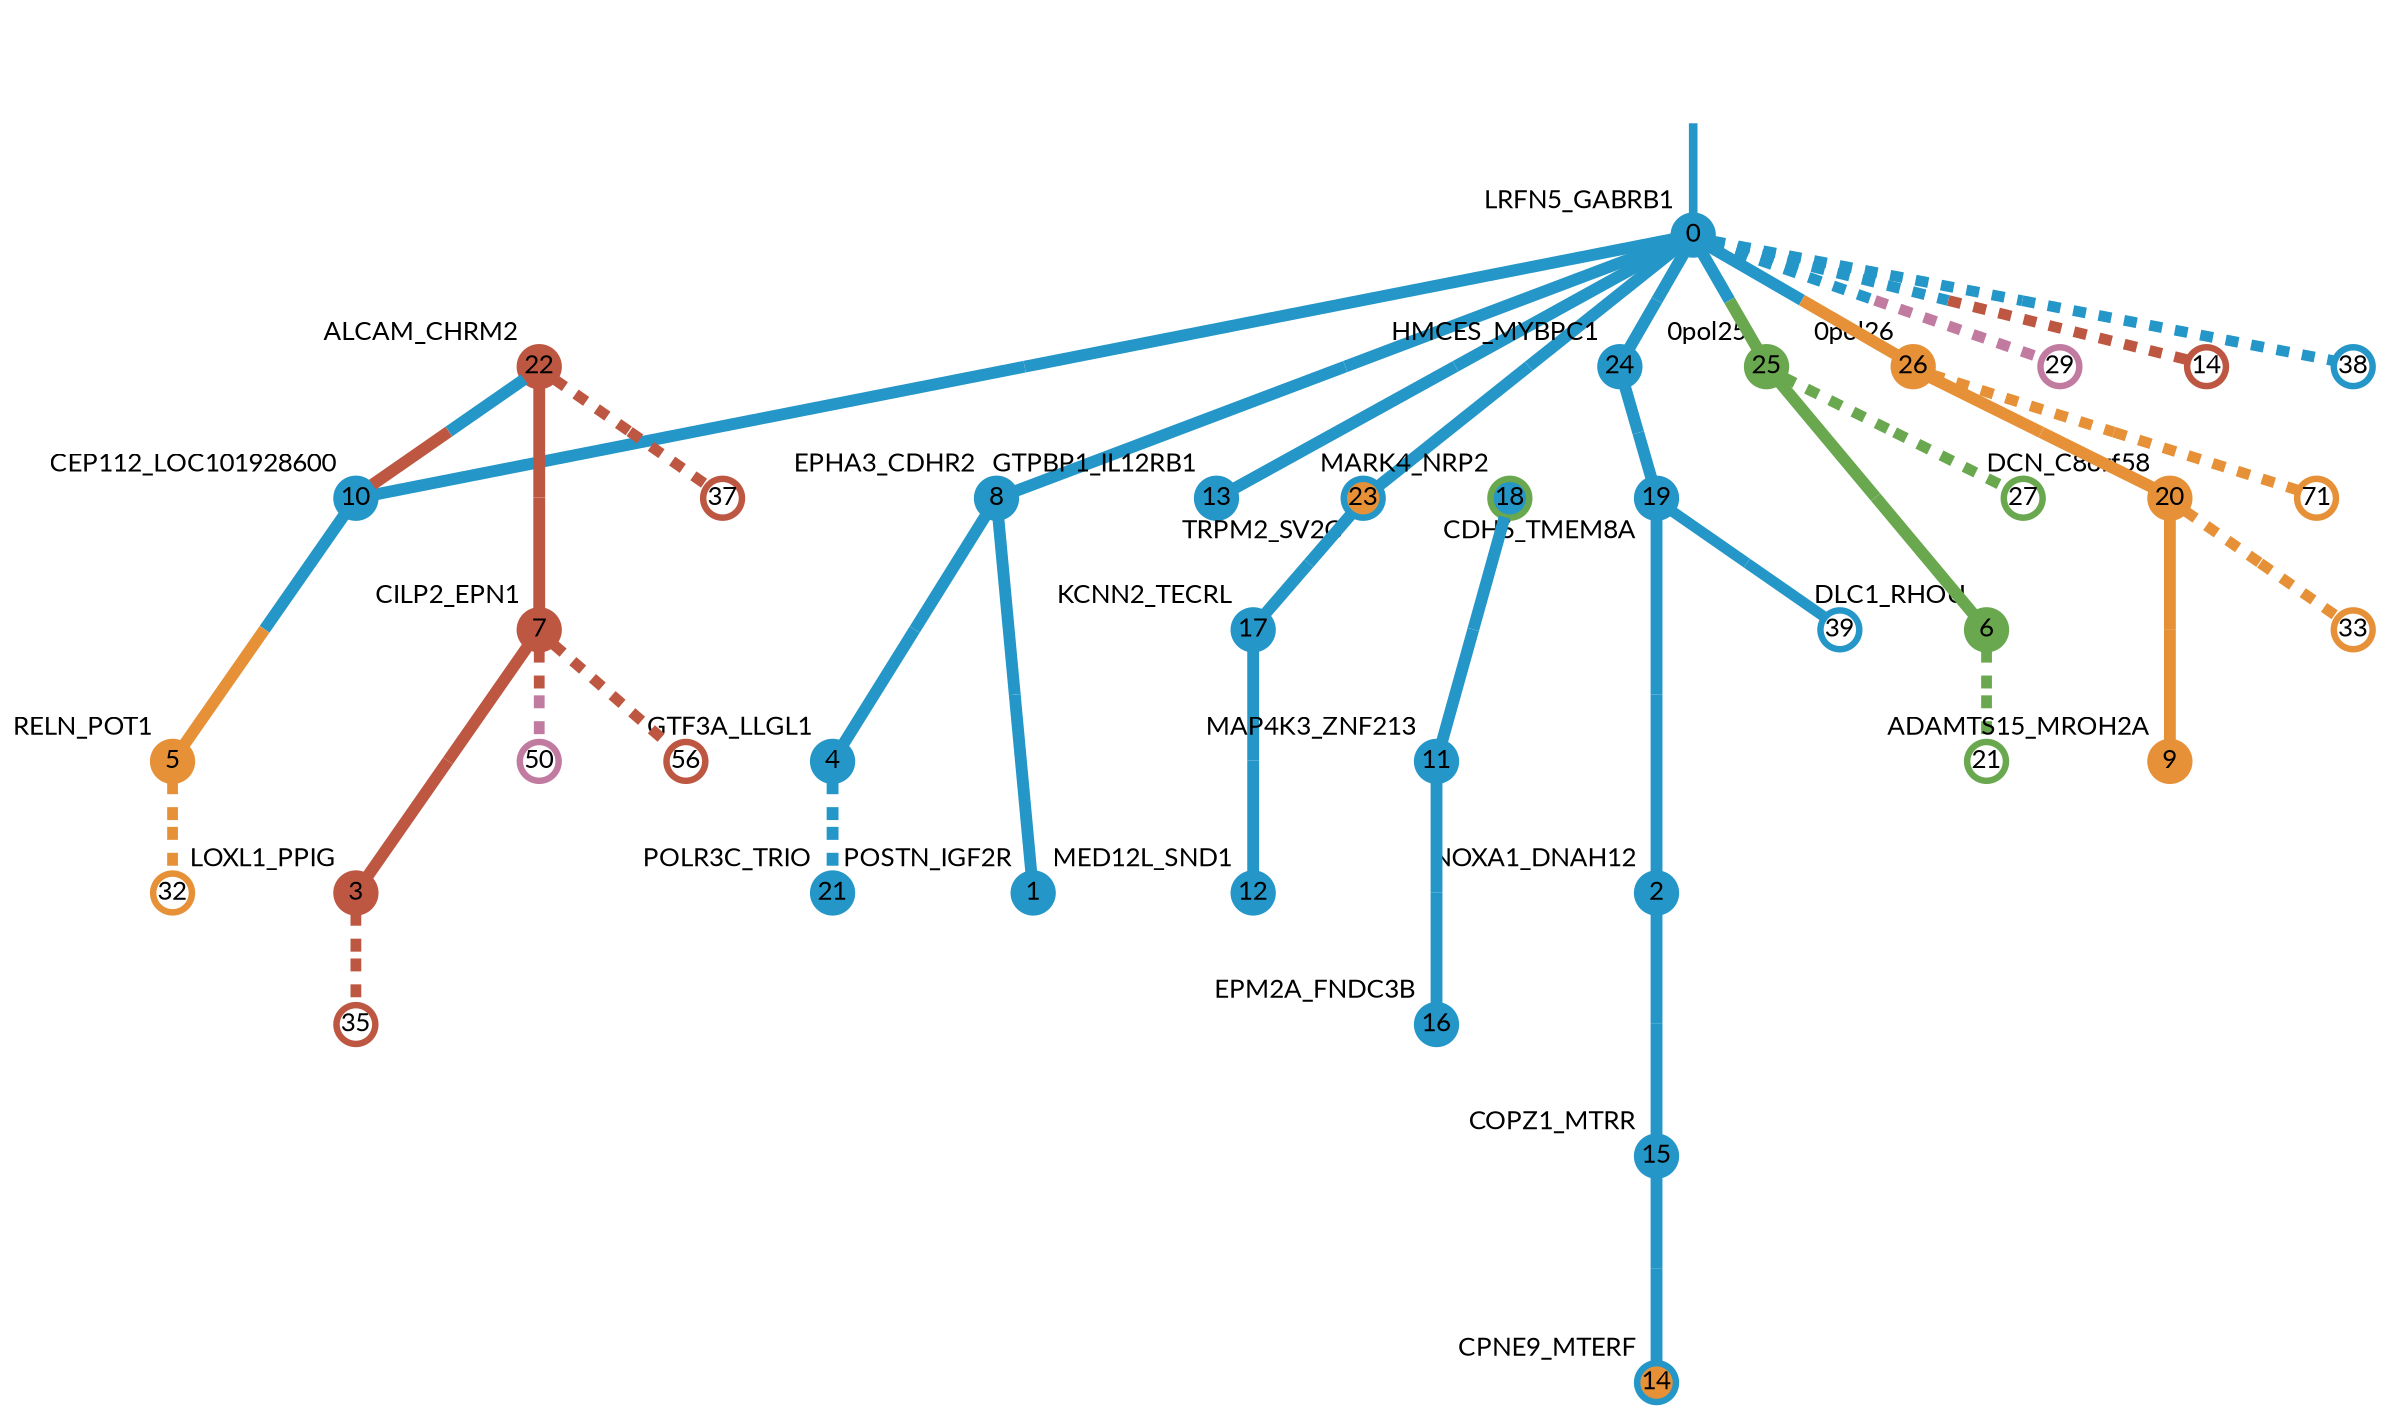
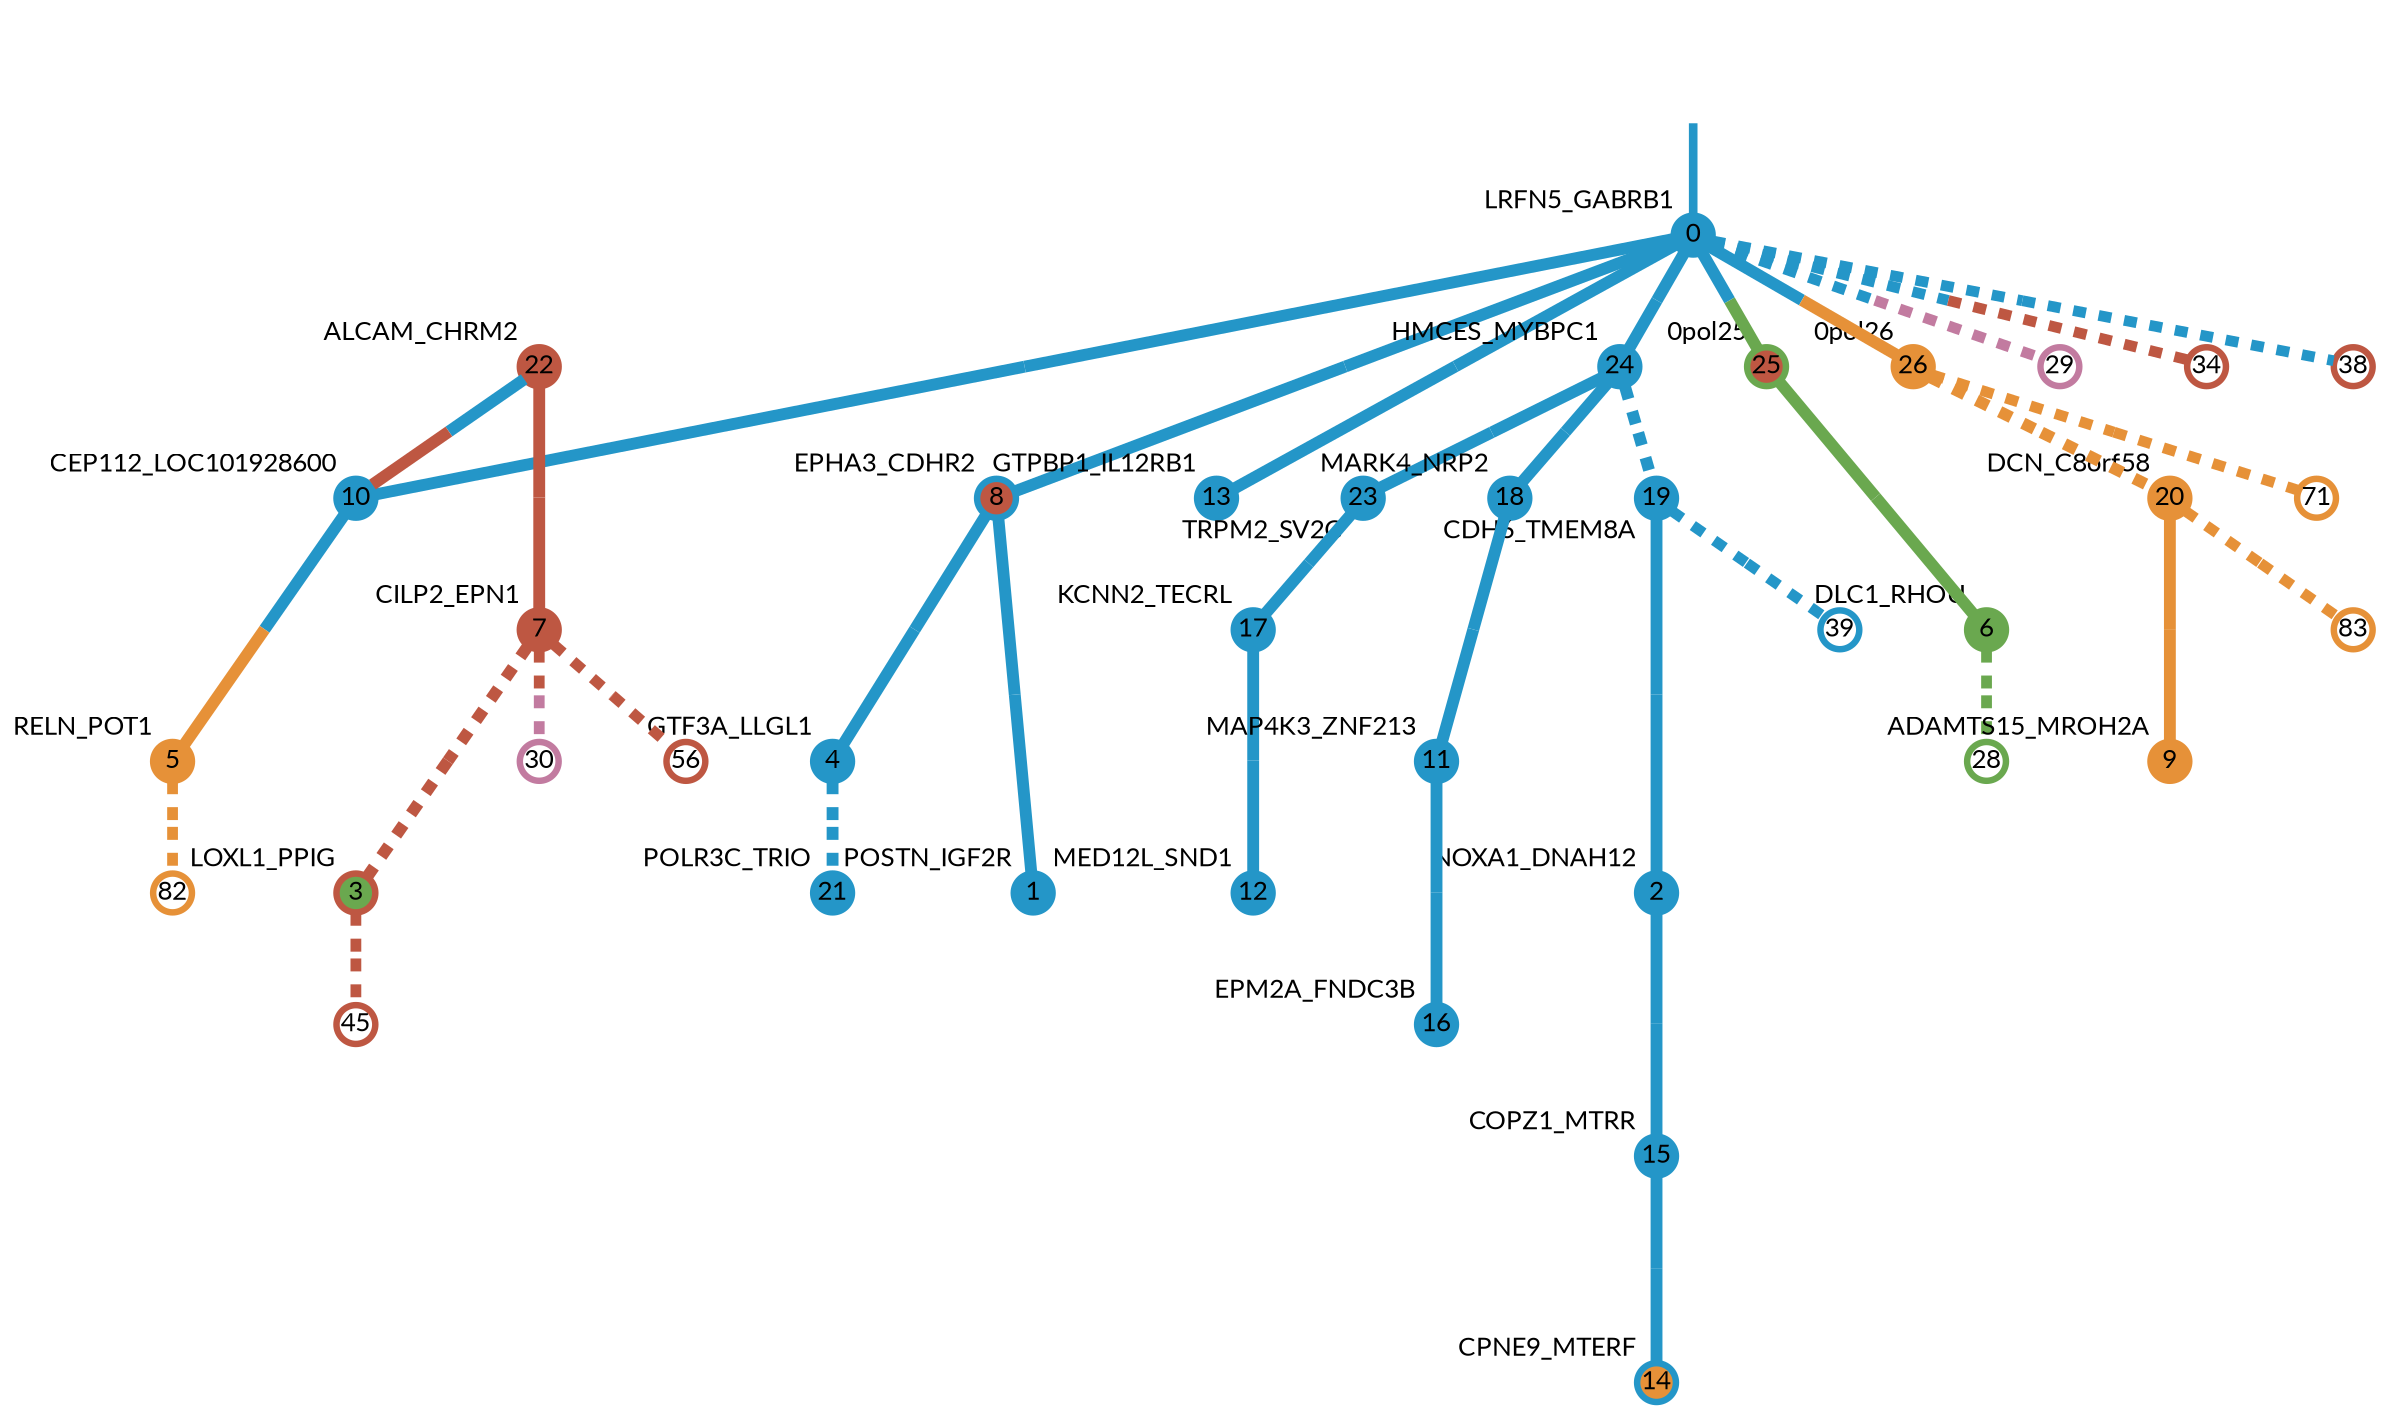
edge "0 LRFN5_GABRB1" -> "23 TRPM2_SV2C": now "24 HMCES_MYBPC1" -> "23 TRPM2_SV2C"
node "25 0pol25": fillcolor #6aa84fff -> #be5742ff
node "14": label "14" -> "34"
node "38": color #2496c8ff -> #be5742ff
edge "24 HMCES_MYBPC1" -> "18 MARK4_NRP2": added
edge "26 0pol26" -> "20 DCN_C8orf58": style solid -> dashed
edge "24 HMCES_MYBPC1" -> "19 CDH6_TMEM8A": style solid -> dashed
node "37": removed
node "8 EPHA3_CDHR2": fillcolor #2496c8ff -> #be5742ff
node "23 TRPM2_SV2C": fillcolor #e69138ff -> #2496c8ff
node "18 MARK4_NRP2": color #6aa84fff -> #2496c8ff
node "27": removed
edge "19 CDH6_TMEM8A" -> "39": style solid -> dashed
node "33": label "33" -> "83"
edge "7 CILP2_EPN1" -> "3 LOXL1_PPIG": style solid -> dashed
node "50": label "50" -> "30"
node "21": label "21" -> "28"
node "32": label "32" -> "82"
node "3 LOXL1_PPIG": fillcolor #be5742ff -> #6aa84fff
node "35": label "35" -> "45"
